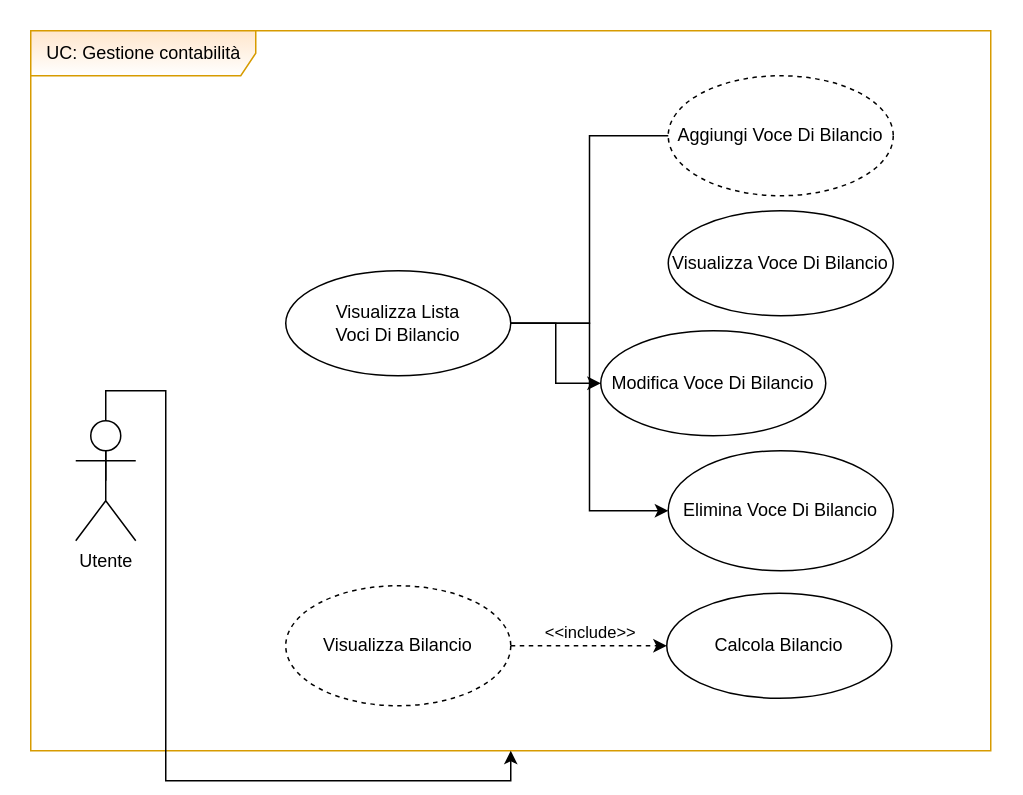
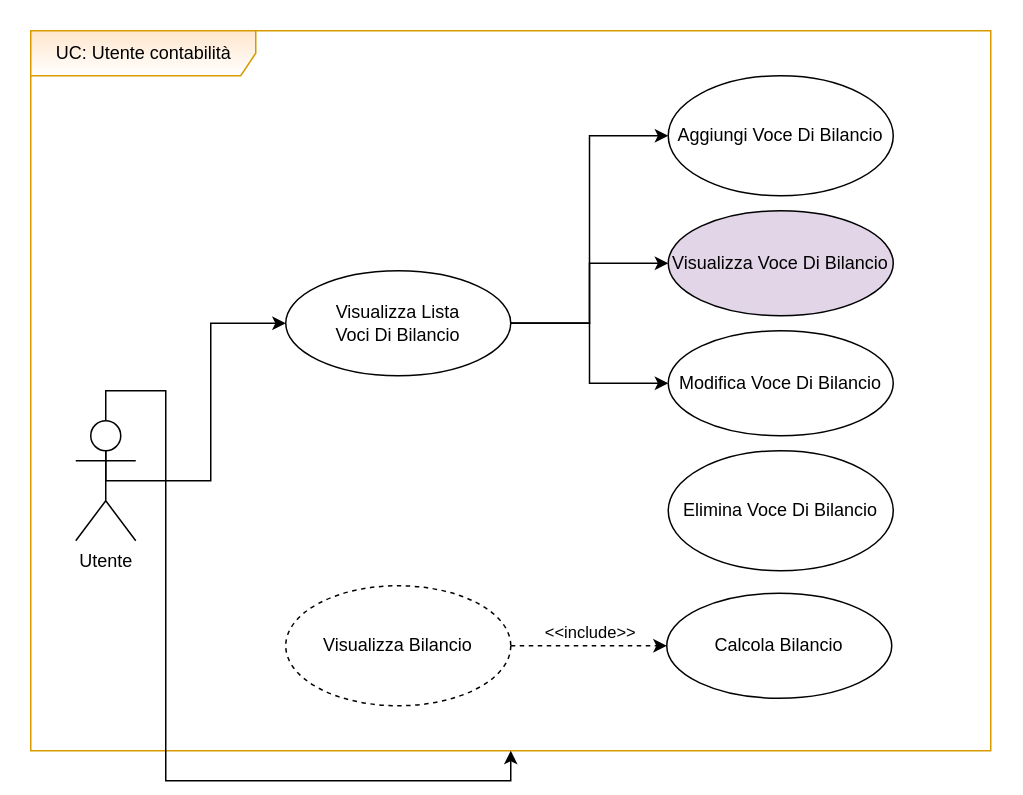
node "UC: Gestione contabilità": label "UC: Gestione contabilità" -> "UC: Utente contabilità"
edge "Aggiungi Voce Di Bilancio" -- "Visualizza Lista Voci Di Bilancio": arrowhead none -> classic
node "Aggiungi Voce Di Bilancio": style dashed -> solid
edge "Visualizza Lista Voci Di Bilancio" -> "Visualizza Voce Di Bilancio": added
node "Visualizza Voce Di Bilancio": fillcolor #ffffff -> #e1d5e7
node "Modifica Voce Di Bilancio": moved (713, 383) -> (781, 383)
edge "Utente" -> "Visualizza Lista Voci Di Bilancio": added
edge "Visualizza Lista Voci Di Bilancio" -> "Elimina Voce Di Bilancio": removed
